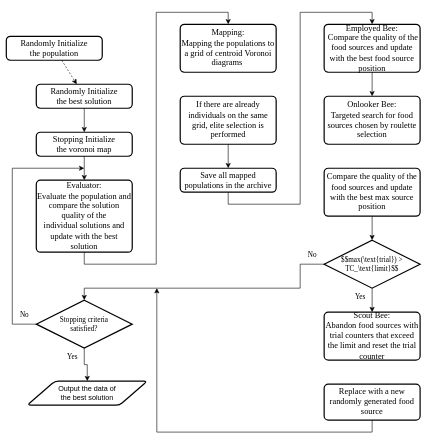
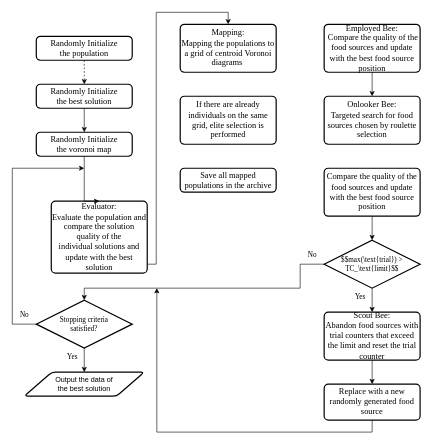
edge "Save all mapped populations in the archive" -> "Employed Bee: Compare the quality of the food sources and update with the best food source position": removed
node "Randomly Initialize the population": moved (54, 48) -> (84, 48)
node "Stopping Initialize the voronoi map": label "Stopping Initialize the voronoi map" -> "Randomly Initialize the voronoi map"
edge "If there are already individuals on the same grid, elite selection is performed" -> "Save all mapped populations in the archive": removed
node "Compare the quality of the food sources and update with the best max source position": label "Compare the quality of the food sources and update with the best max source position" -> "Compare the quality of the food sources and update with the best food source position"
node "Evaluator: Evaluate the population and compare the solution quality of the individual solutions and update with the best solution": moved (84, 216) -> (99, 237)
edge "Scout Bee: Abandon food sources with trial counters that exceed the limit and reset the trial counter" -> "Replace with a new randomly generated food source": added
node "Output the data of the best solution": moved (87, 393) -> (84, 384)
